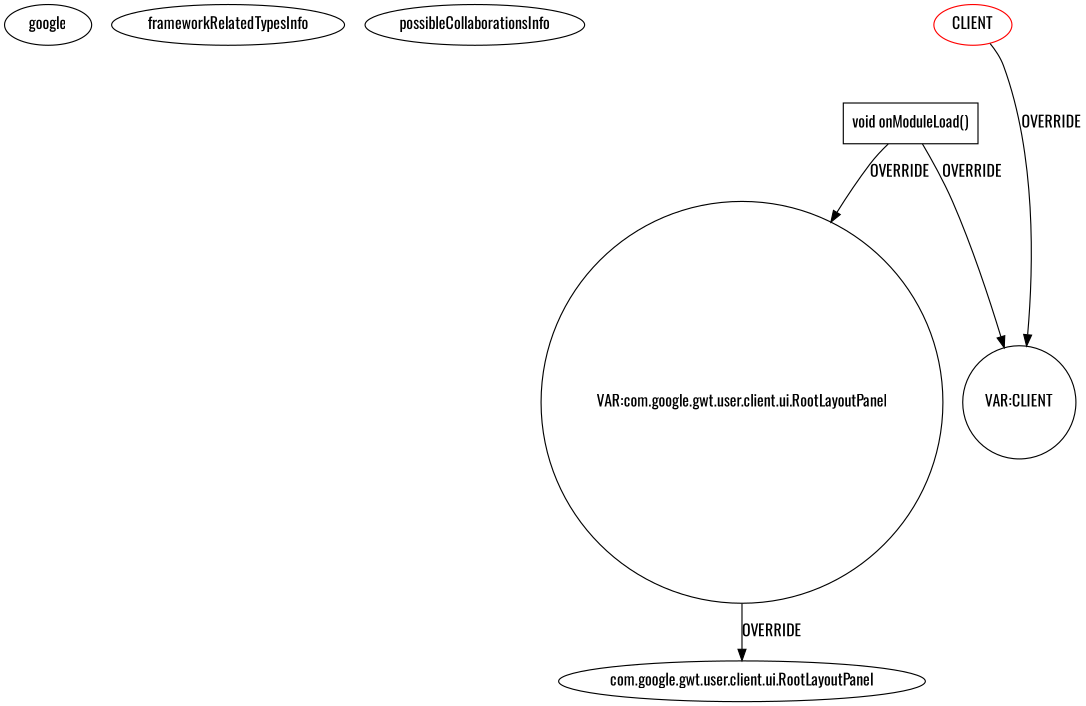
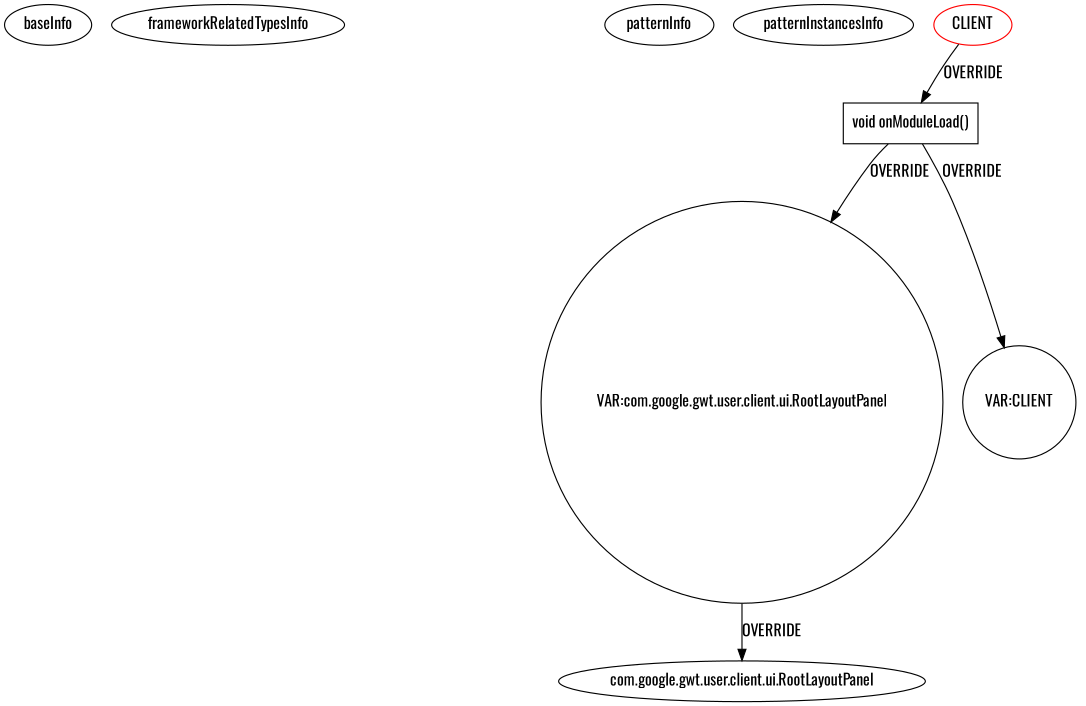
node "google": label "google" -> "baseInfo"
node "possibleCollaborationsInfo": removed
node "patternInfo": added
node "patternInstancesInfo": added
edge "CLIENT" -> "VAR:CLIENT": now "CLIENT" -> "void onModuleLoad()"
